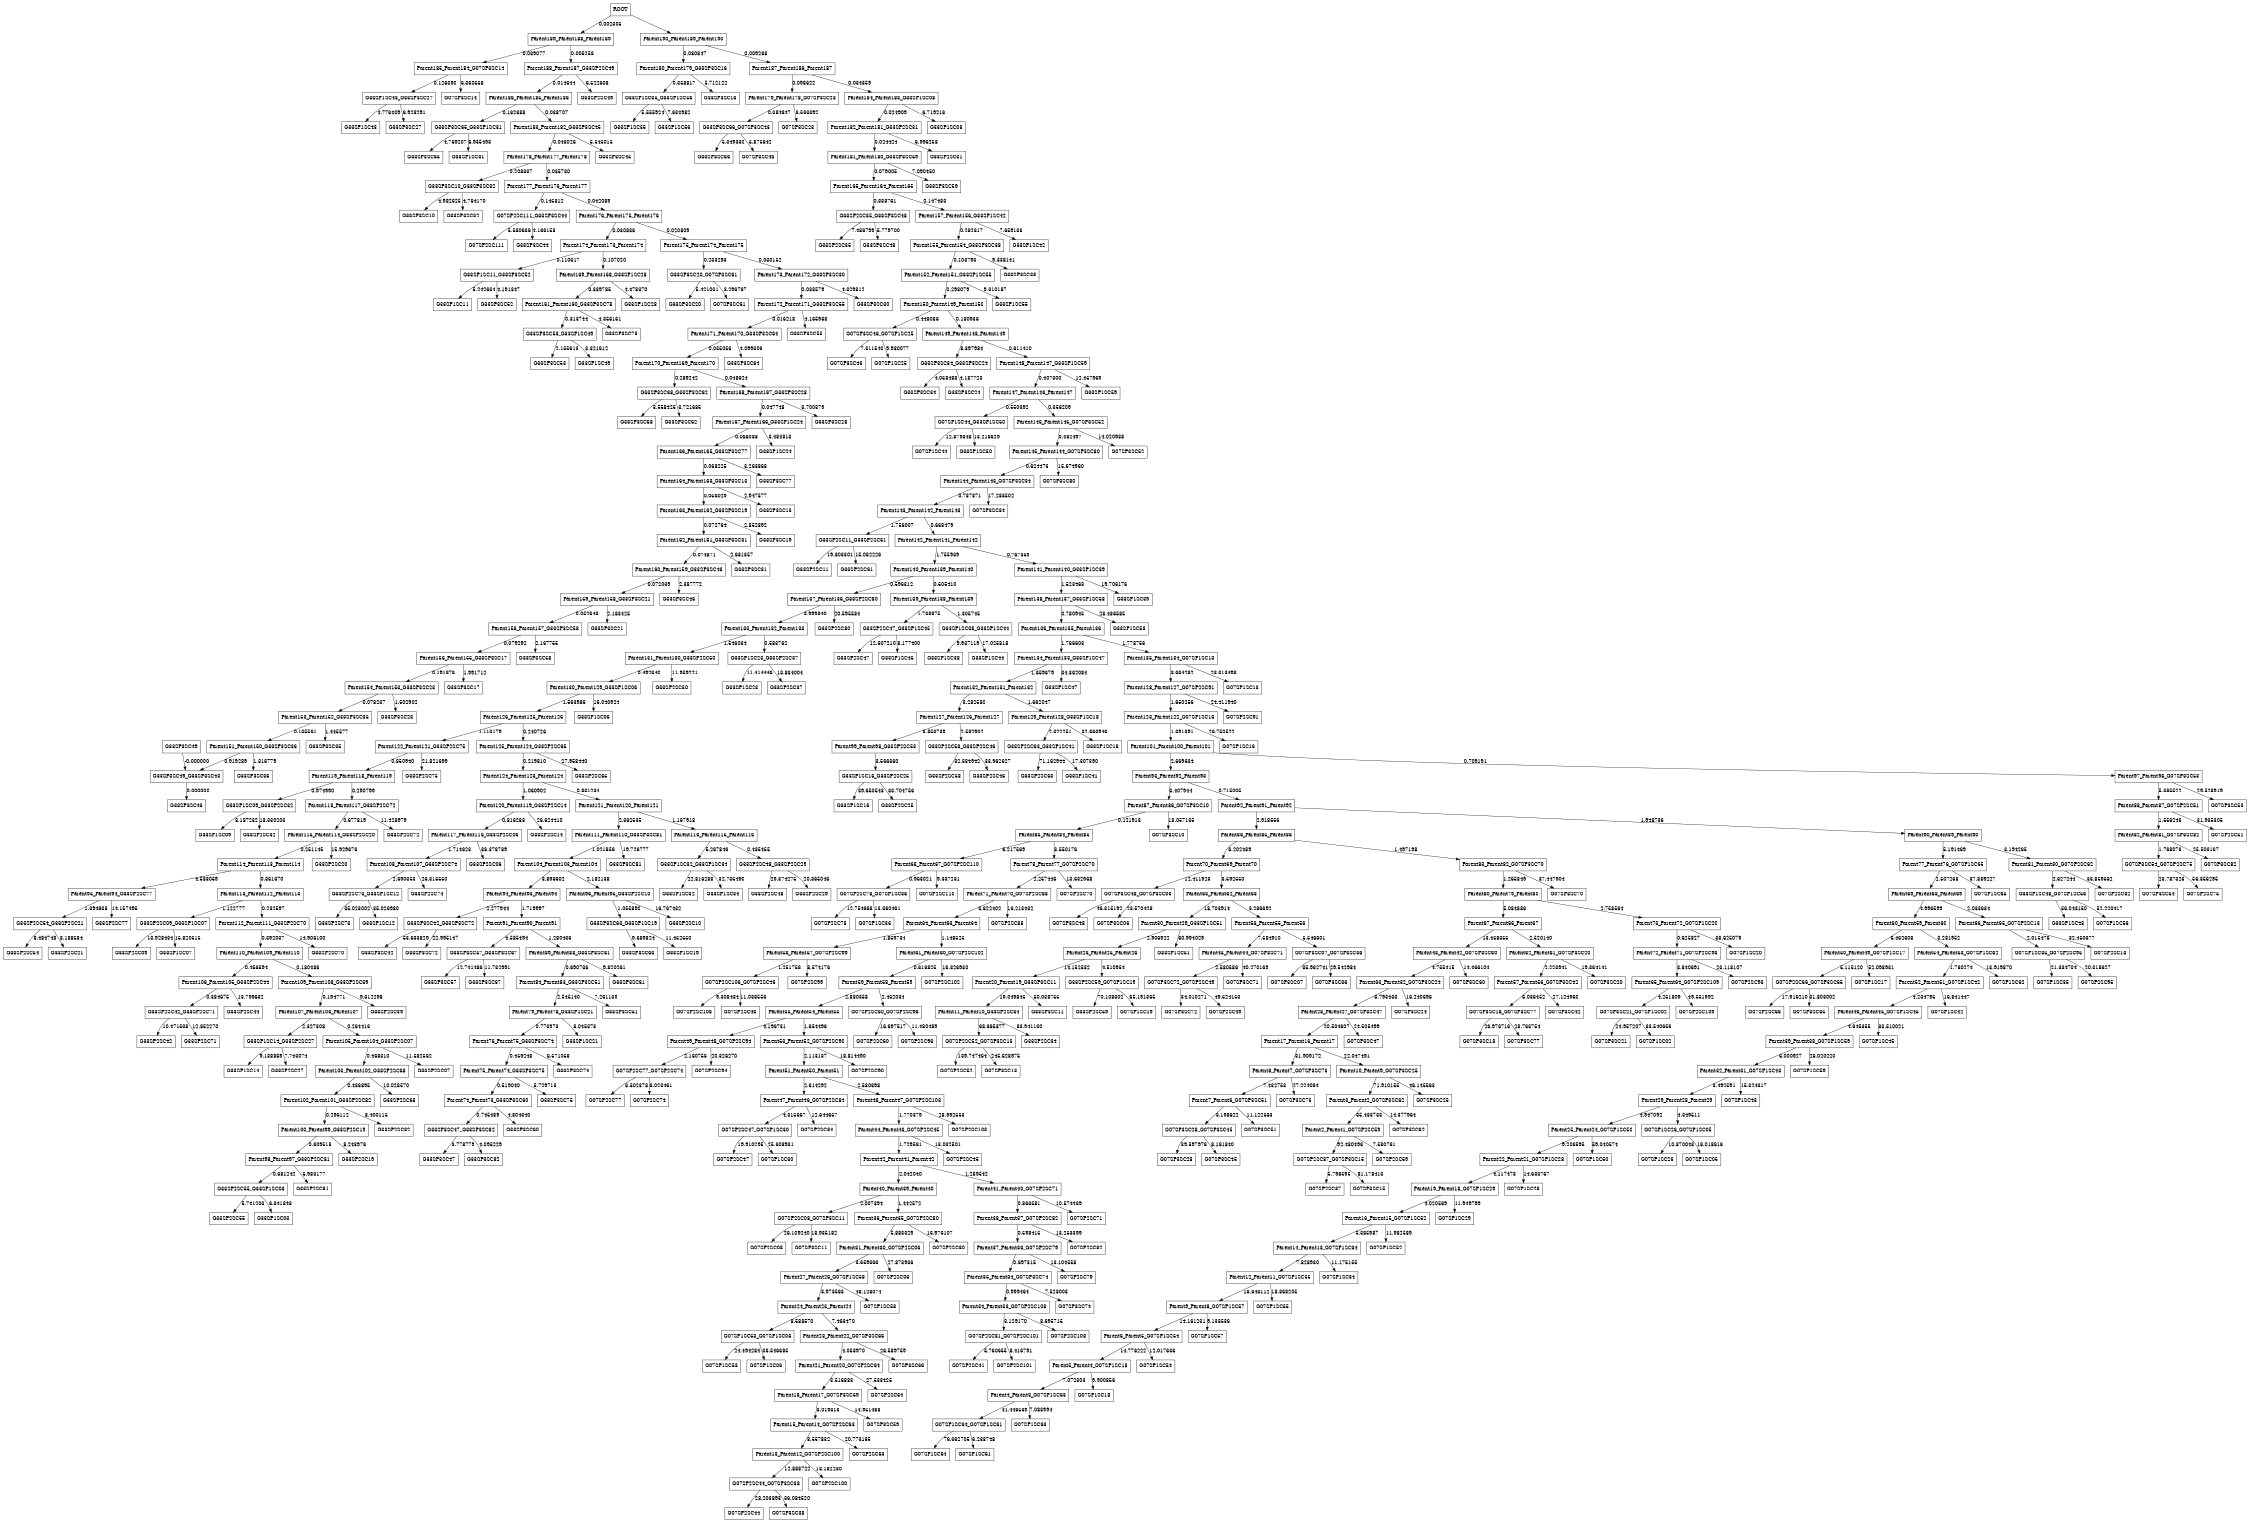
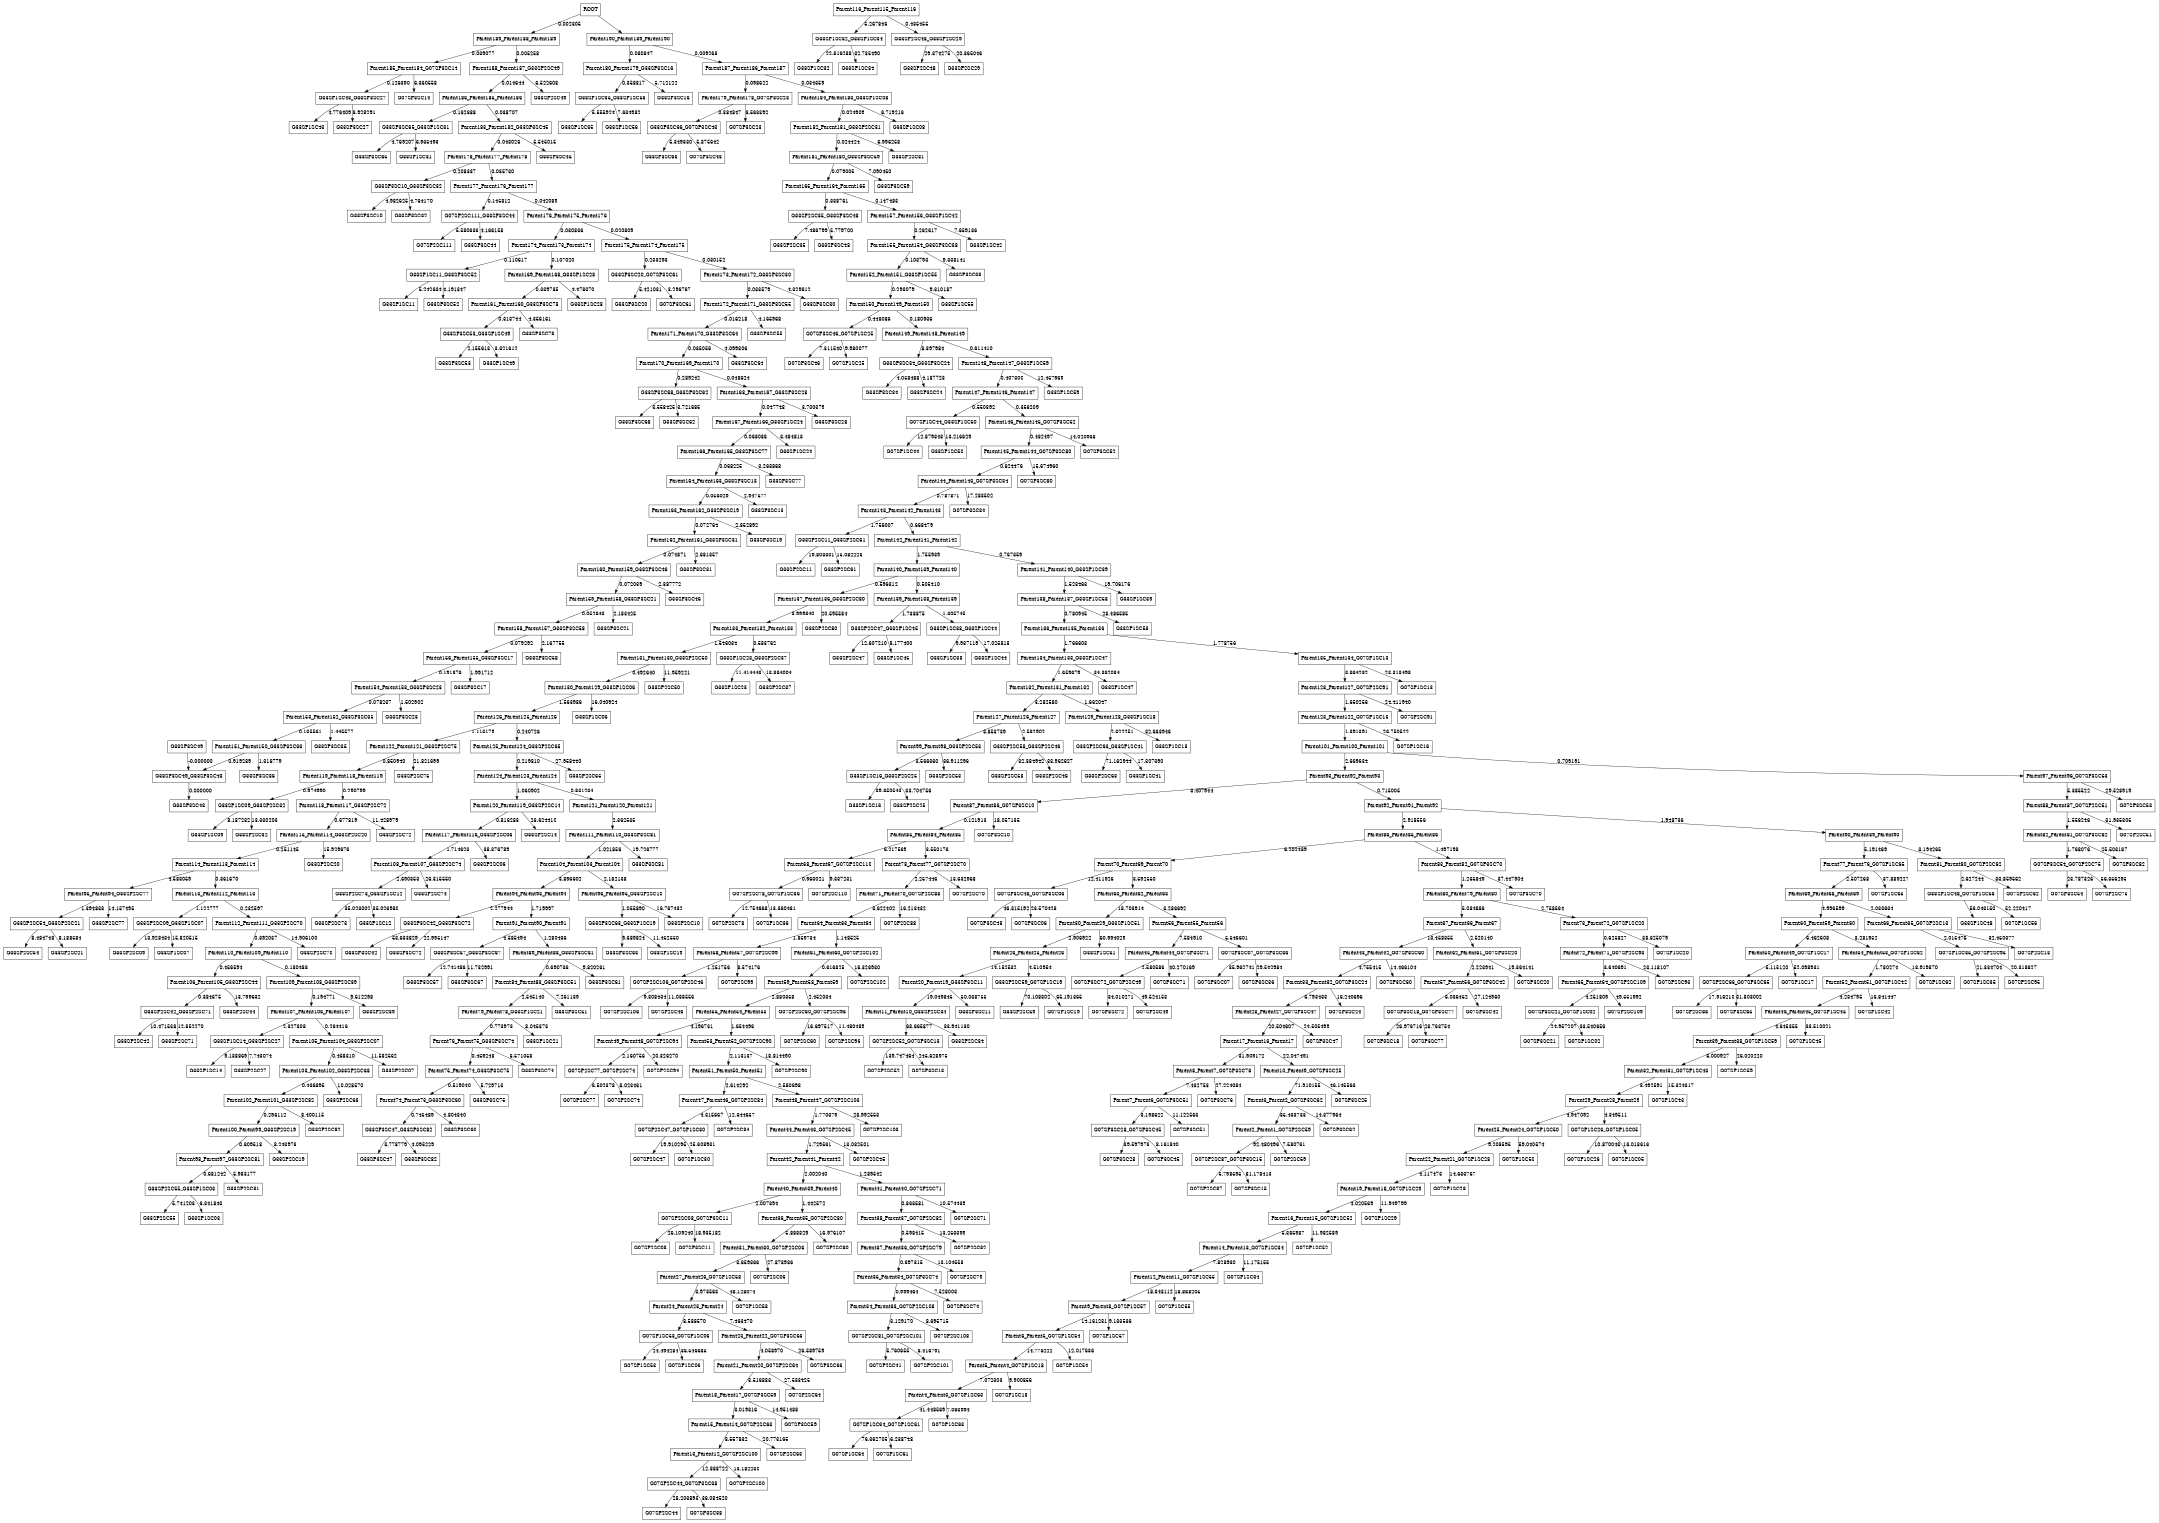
node "G33SP2SC53": added
edge "Parent121_Parent120_Parent121" -> "Parent116_Parent115_Parent116": removed, label "1.167918"
edge "Parent42_Parent41_Parent42" -> "Parent40_Parent39_Parent40": label "2.042040" -> "2.002040"
